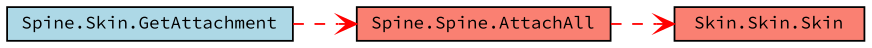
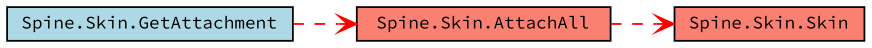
node "Spine.Spine.AttachAll": label "Spine.Spine.AttachAll" -> "Spine.Skin.AttachAll"
node "Skin.Skin.Skin": label "Skin.Skin.Skin" -> "Spine.Skin.Skin"
